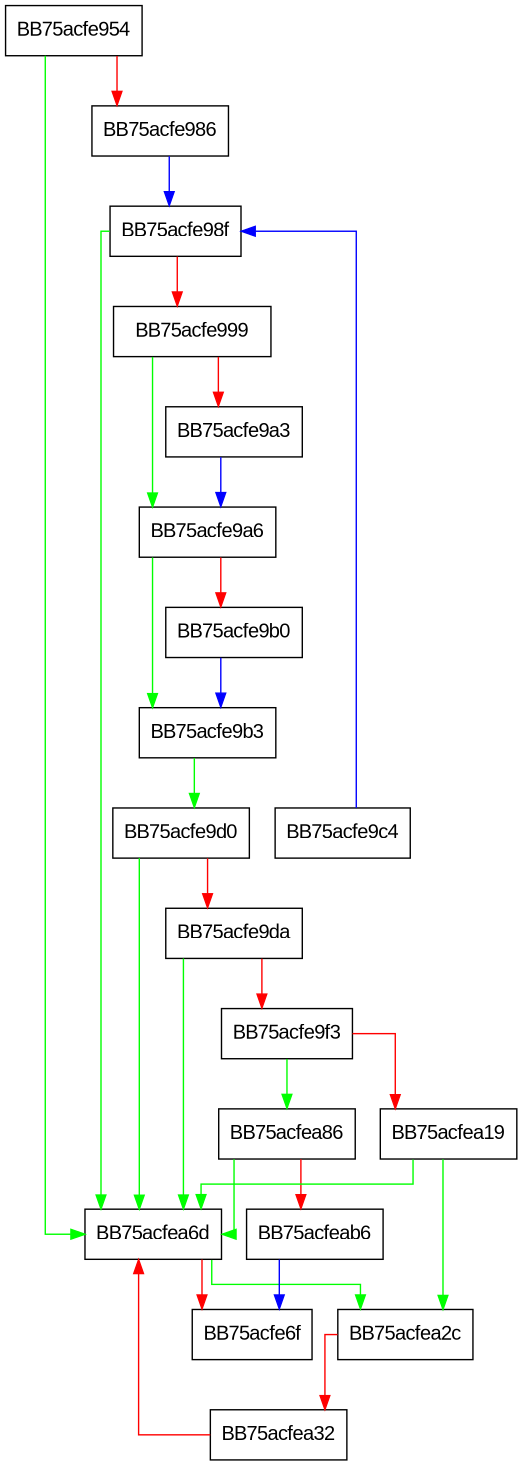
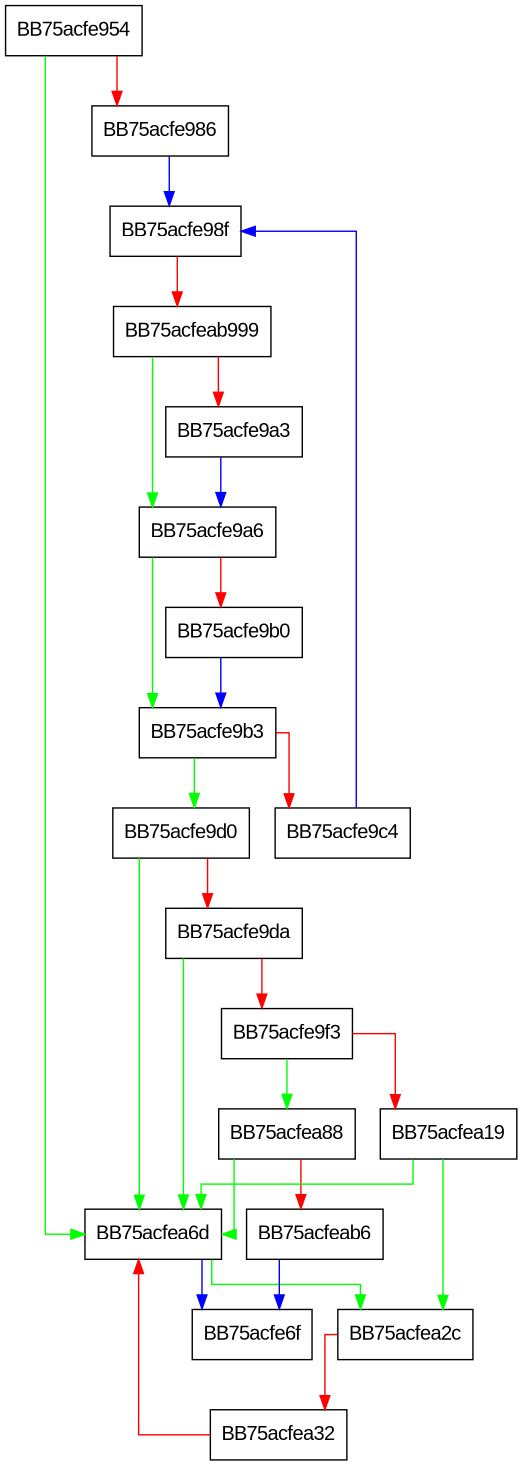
node "BB75acfe999": label "BB75acfe999" -> "BB75acfeab999"
edge "BB75acfe98f" -> "BB75acfea6d": removed
edge "BB75acfe9b3" -> "BB75acfe9c4": added
node "BB75acfea86": label "BB75acfea86" -> "BB75acfea88"
edge "BB75acfea6d" -> "BB75acfe6f": color red -> blue
